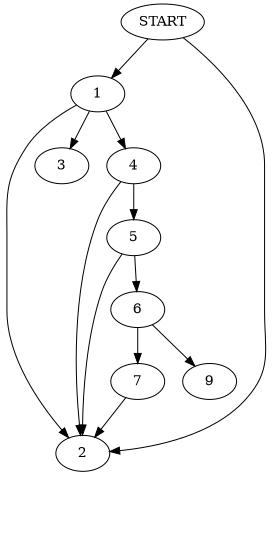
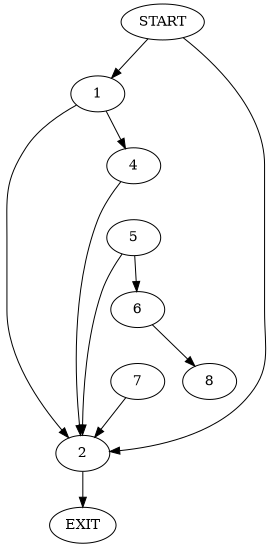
node "3": removed
edge "4" -> "5": removed
edge "6" -> "7": removed
node "9": label "9" -> "8"
node "EXIT": added
